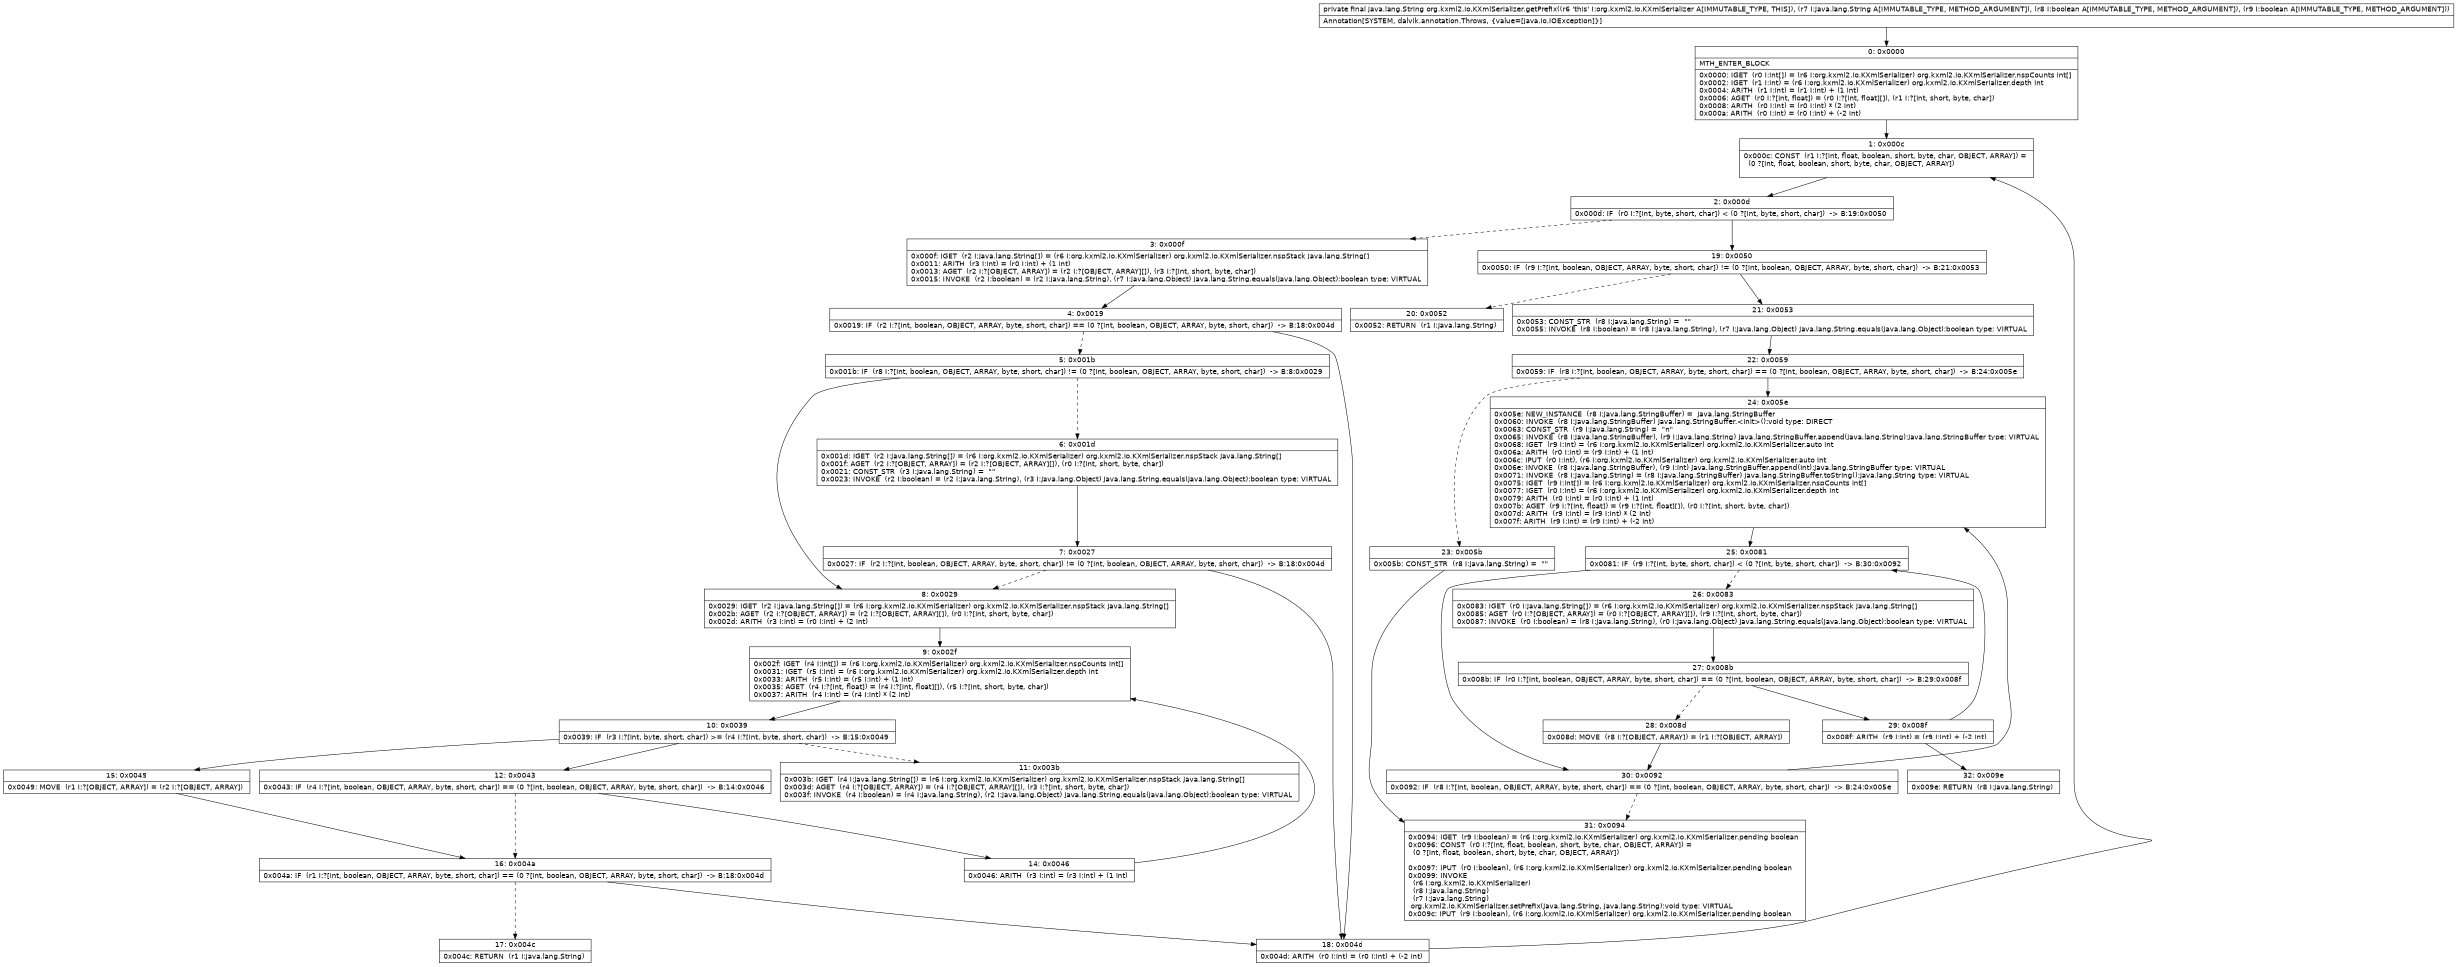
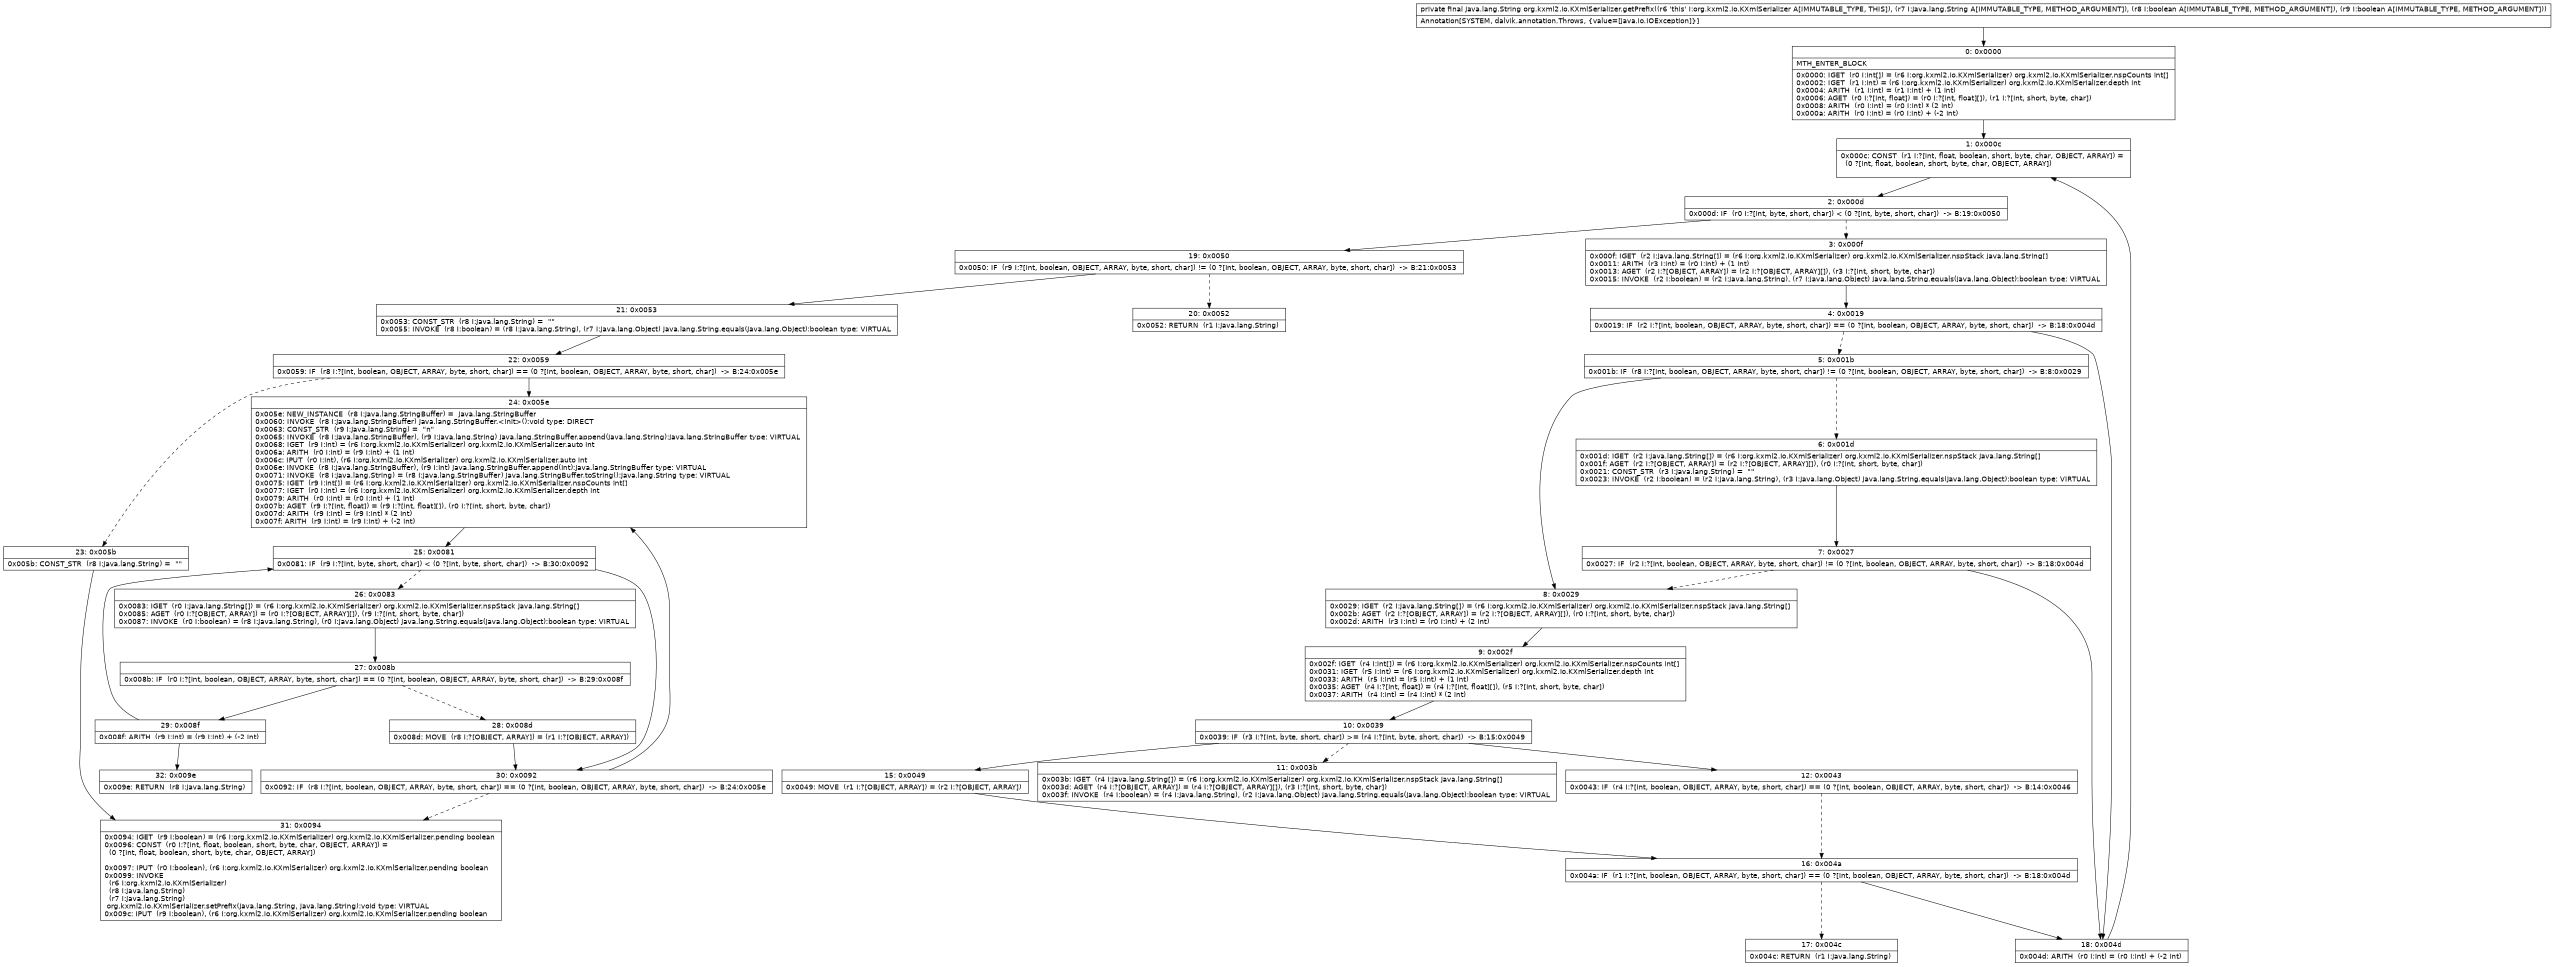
node "14: 0x0046": removed
